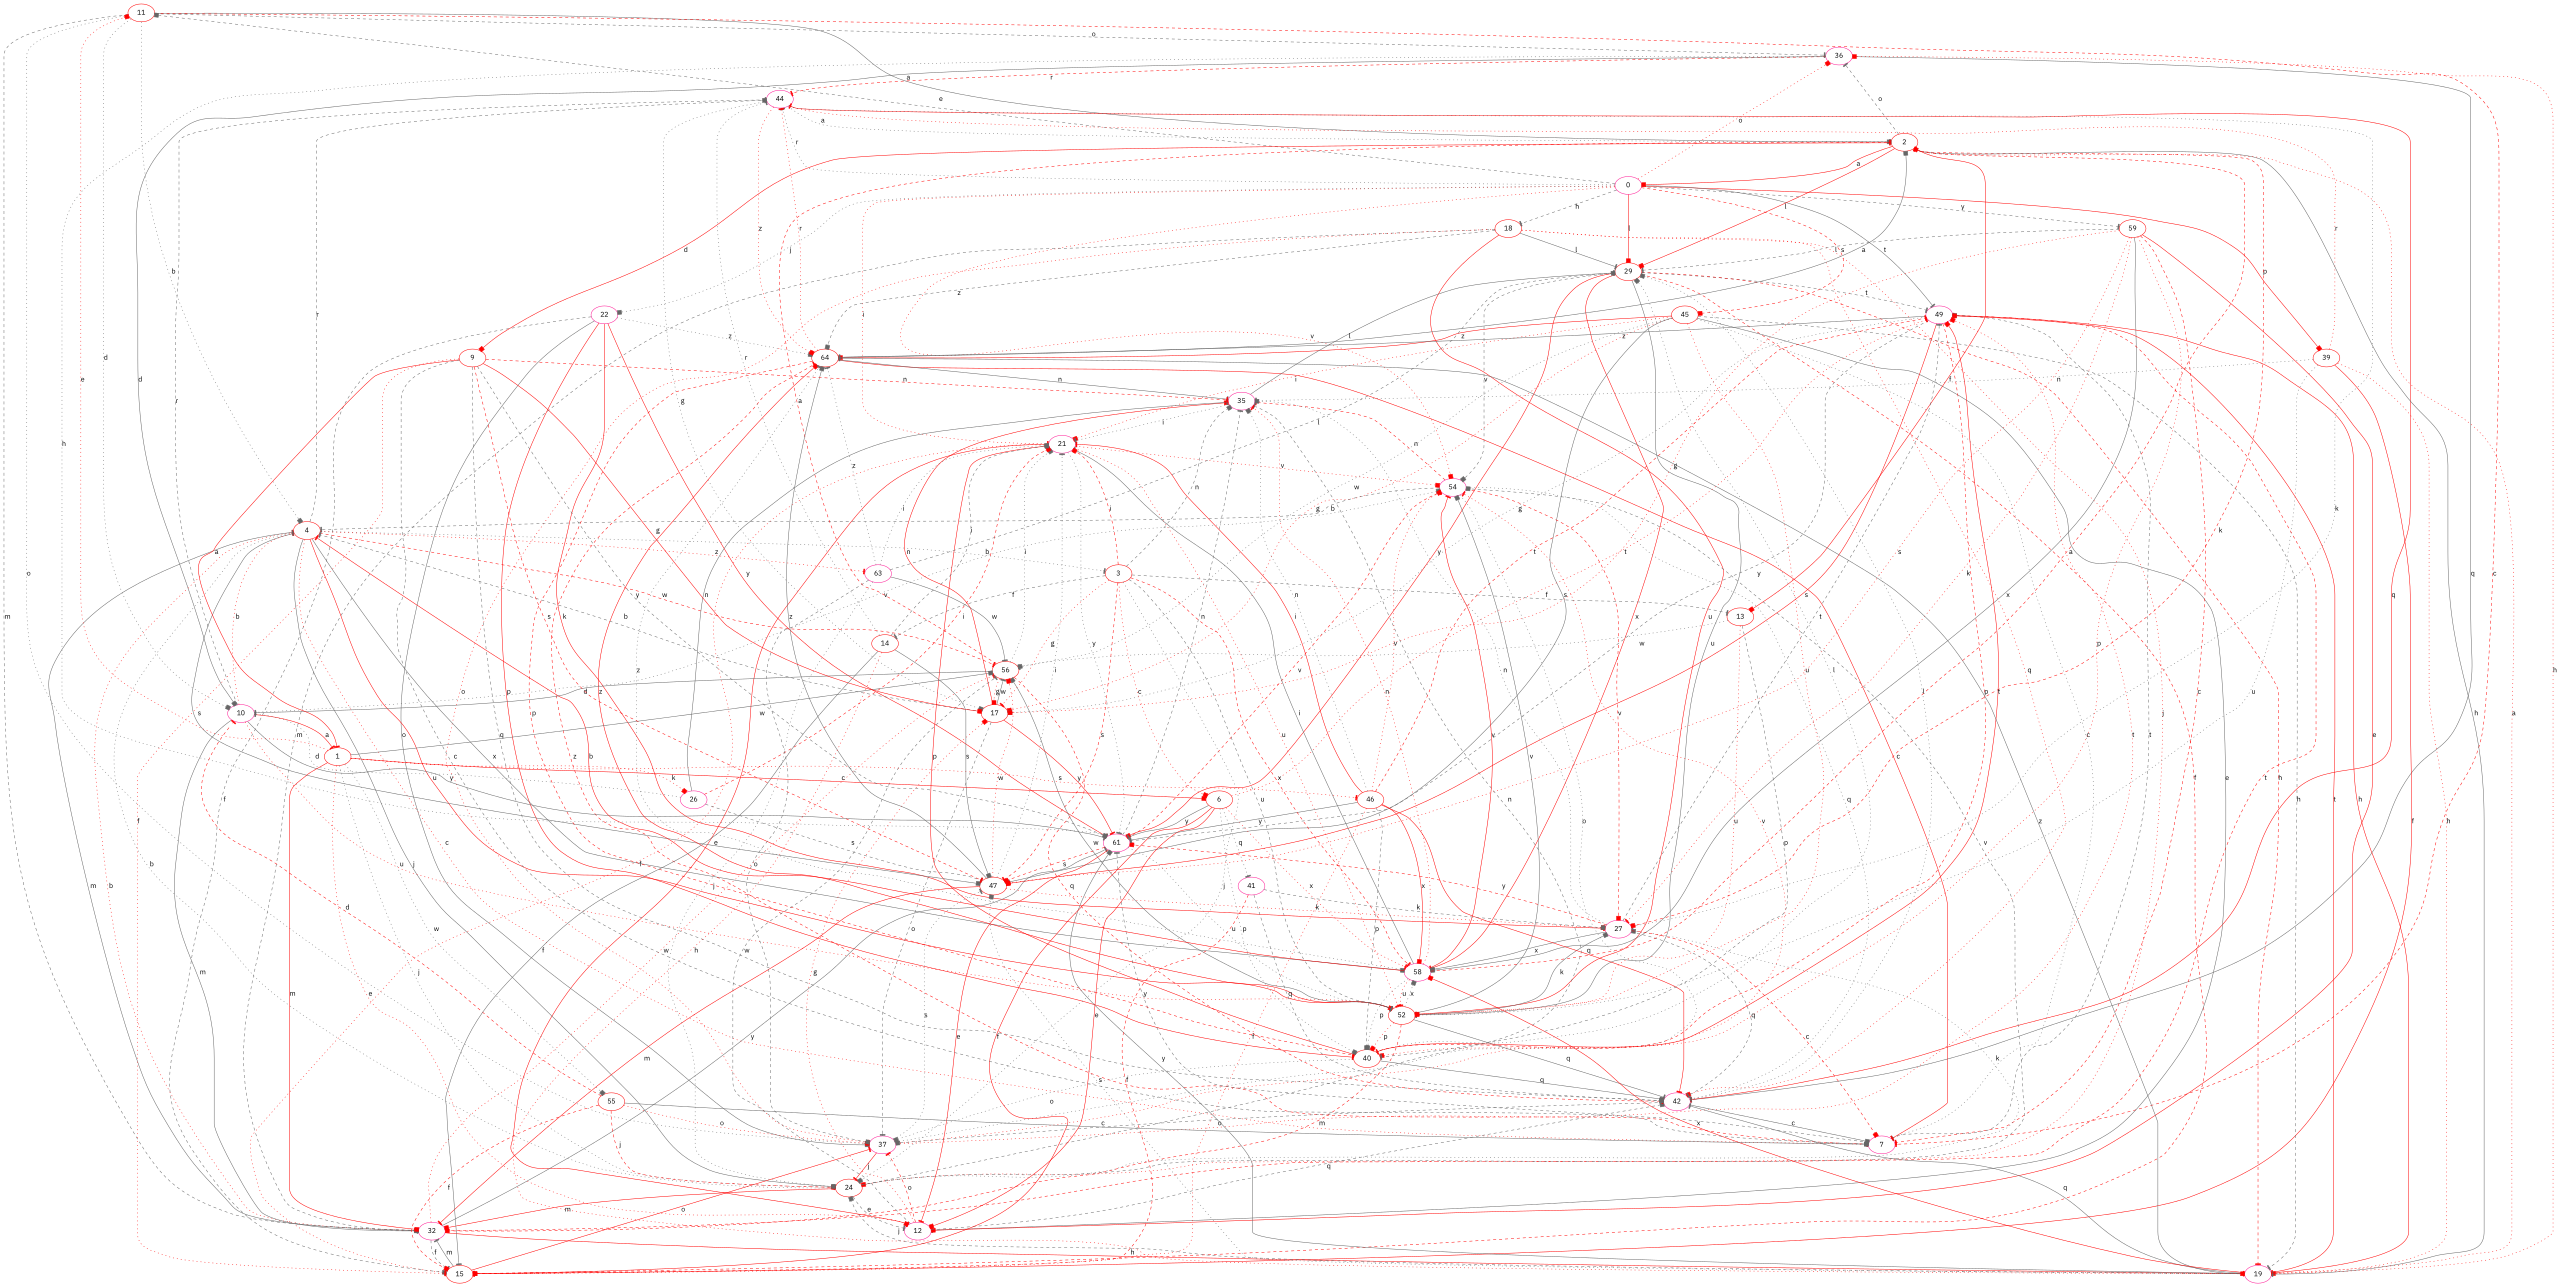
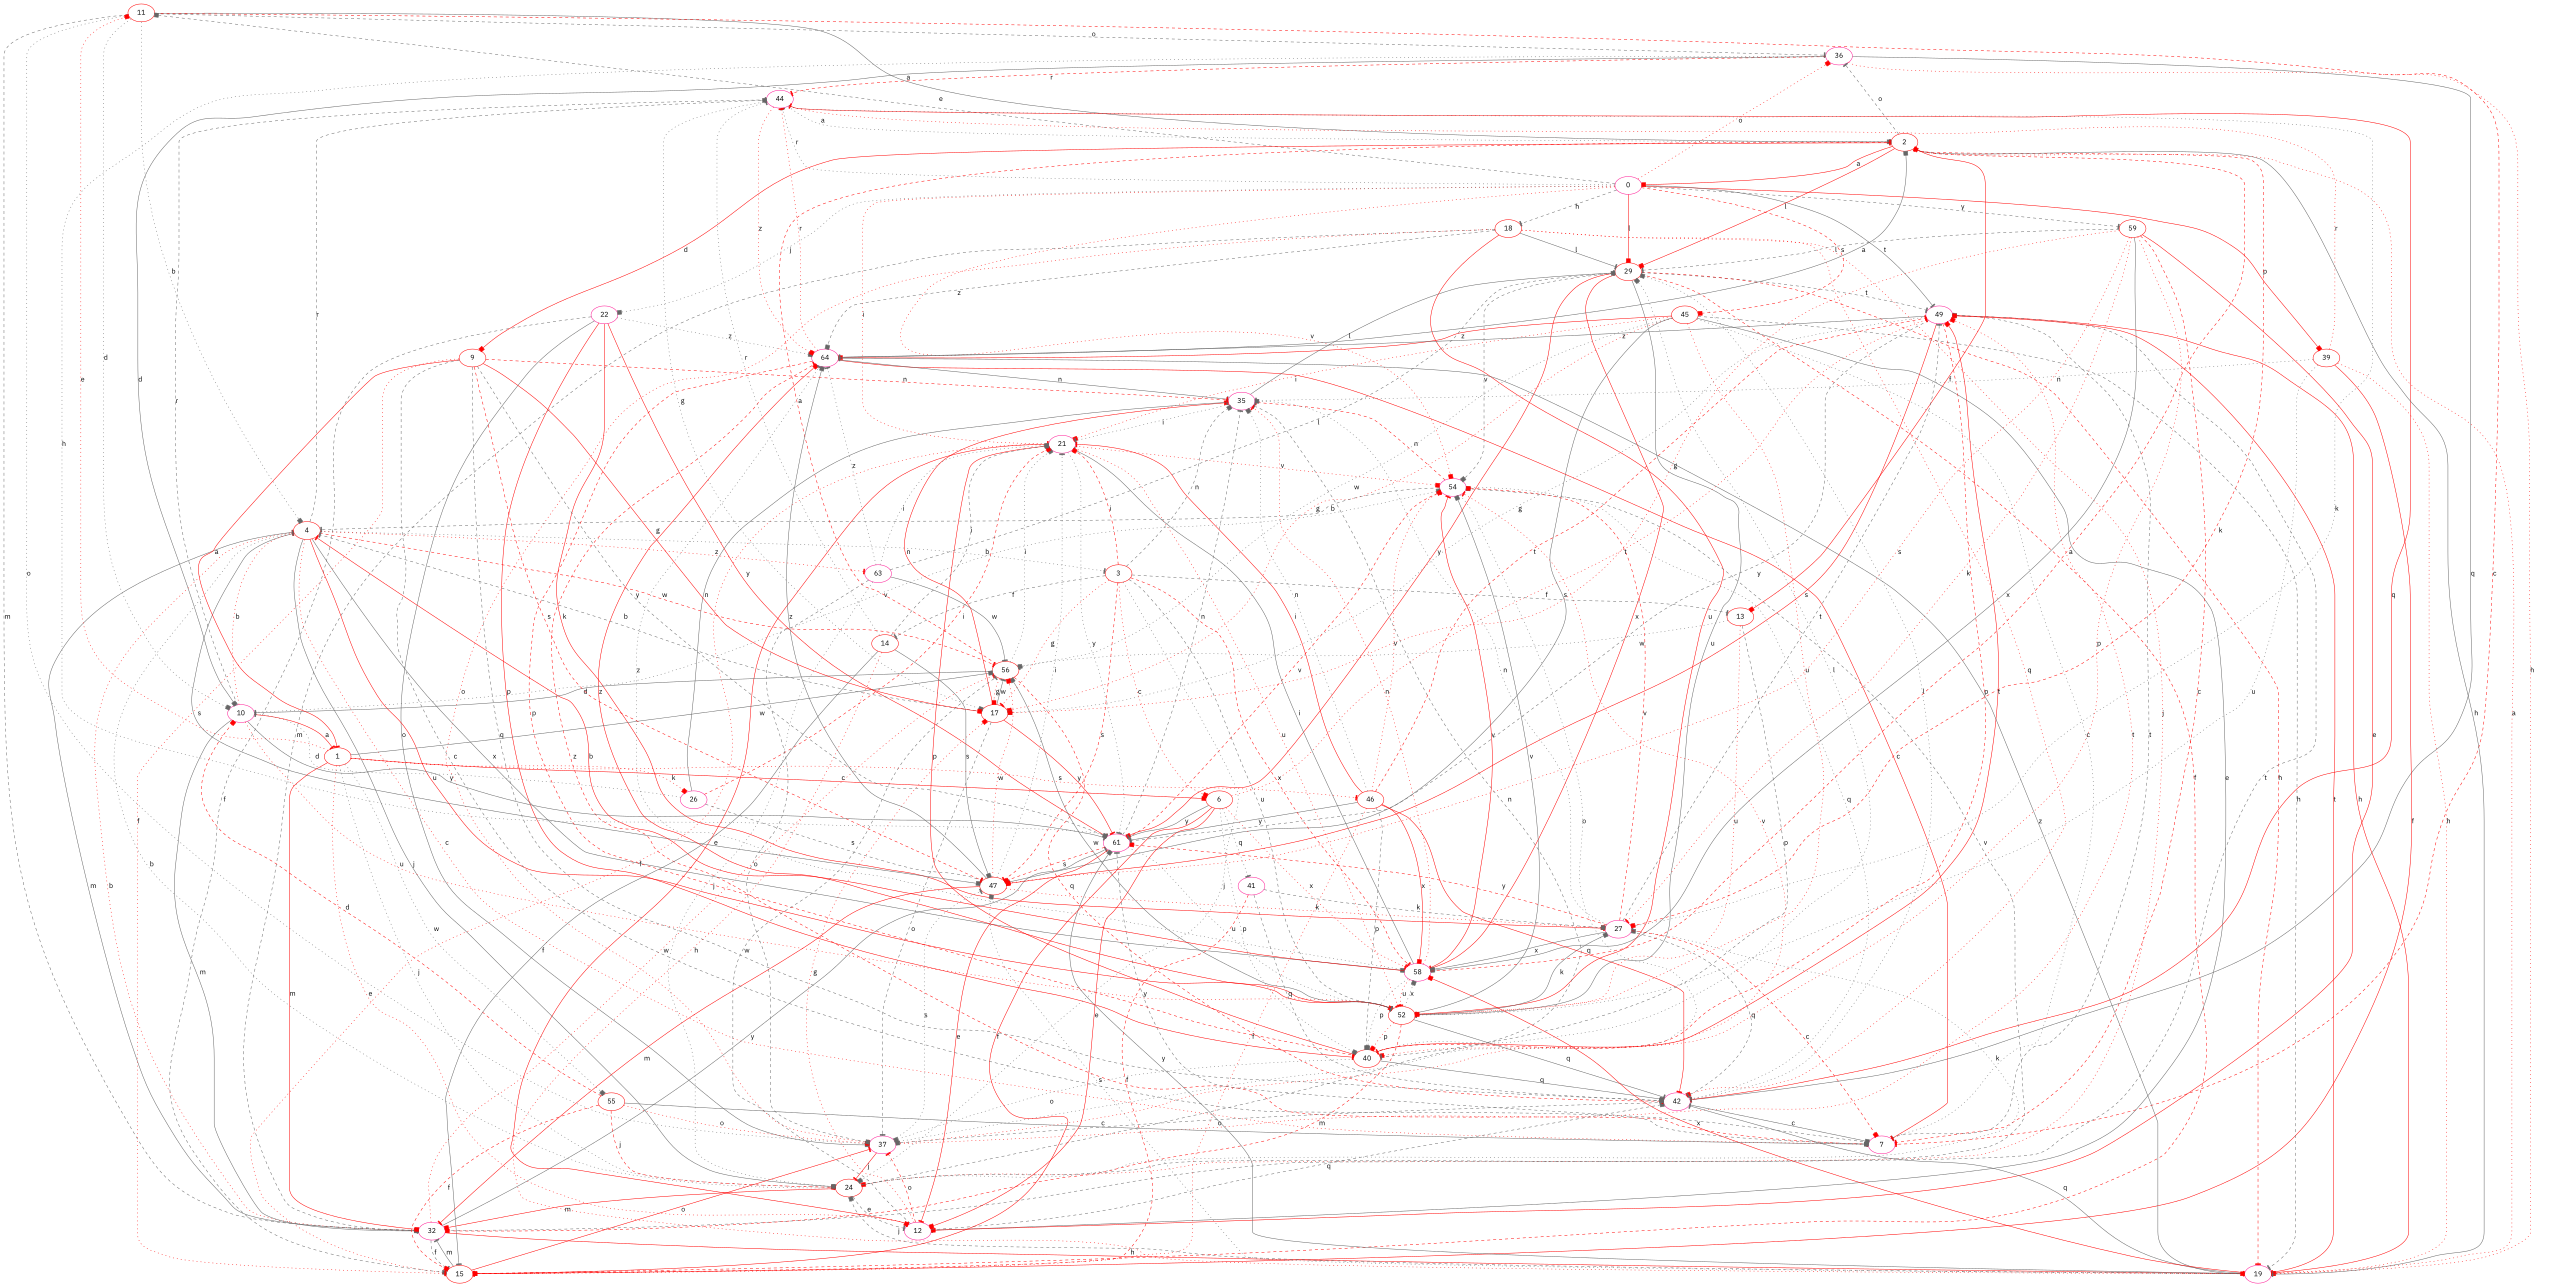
node "64": color red -> deeppink
edge "19" -> "36": reversed
edge "54" -> "27": reversed
edge "55" -> "10": arrowhead tee -> box
edge "32" -> "49": color red -> gray40
